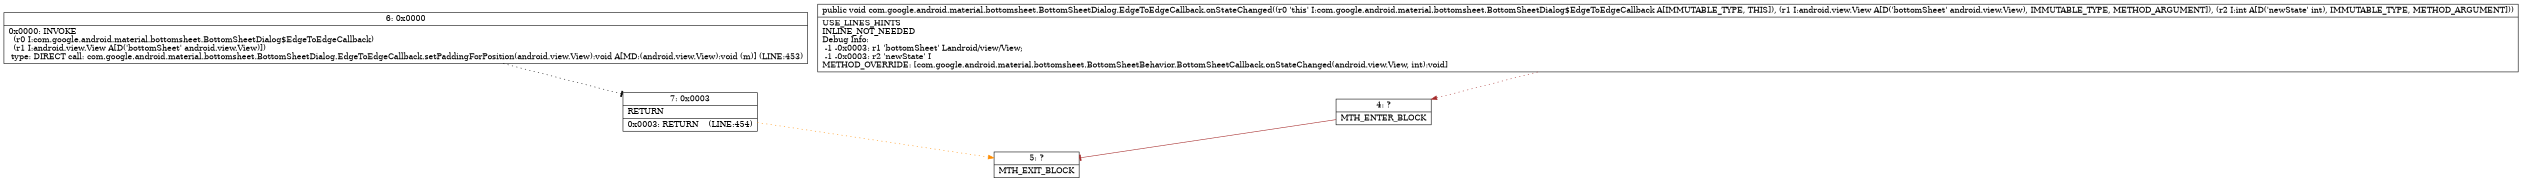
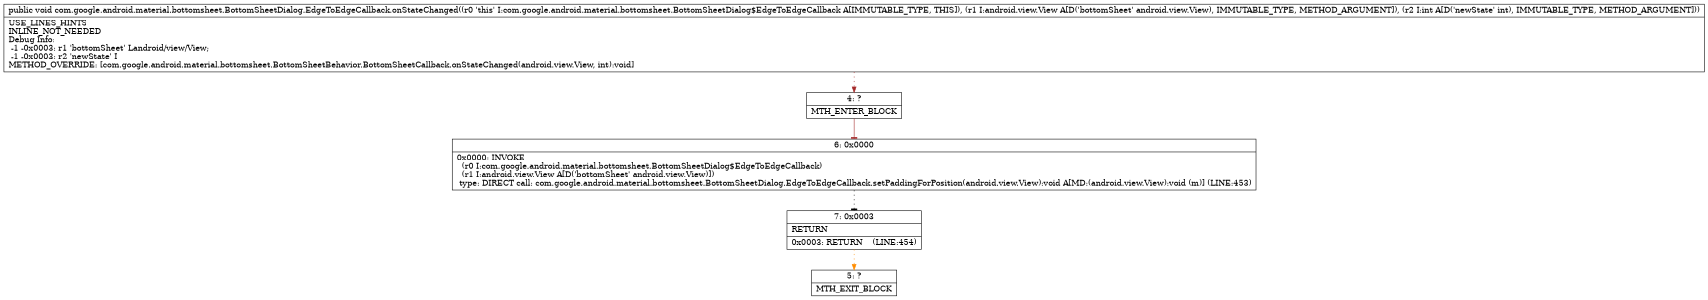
edge "4: ?" -> "5: ?": now "4: ?" -> "6: 0x0000"
